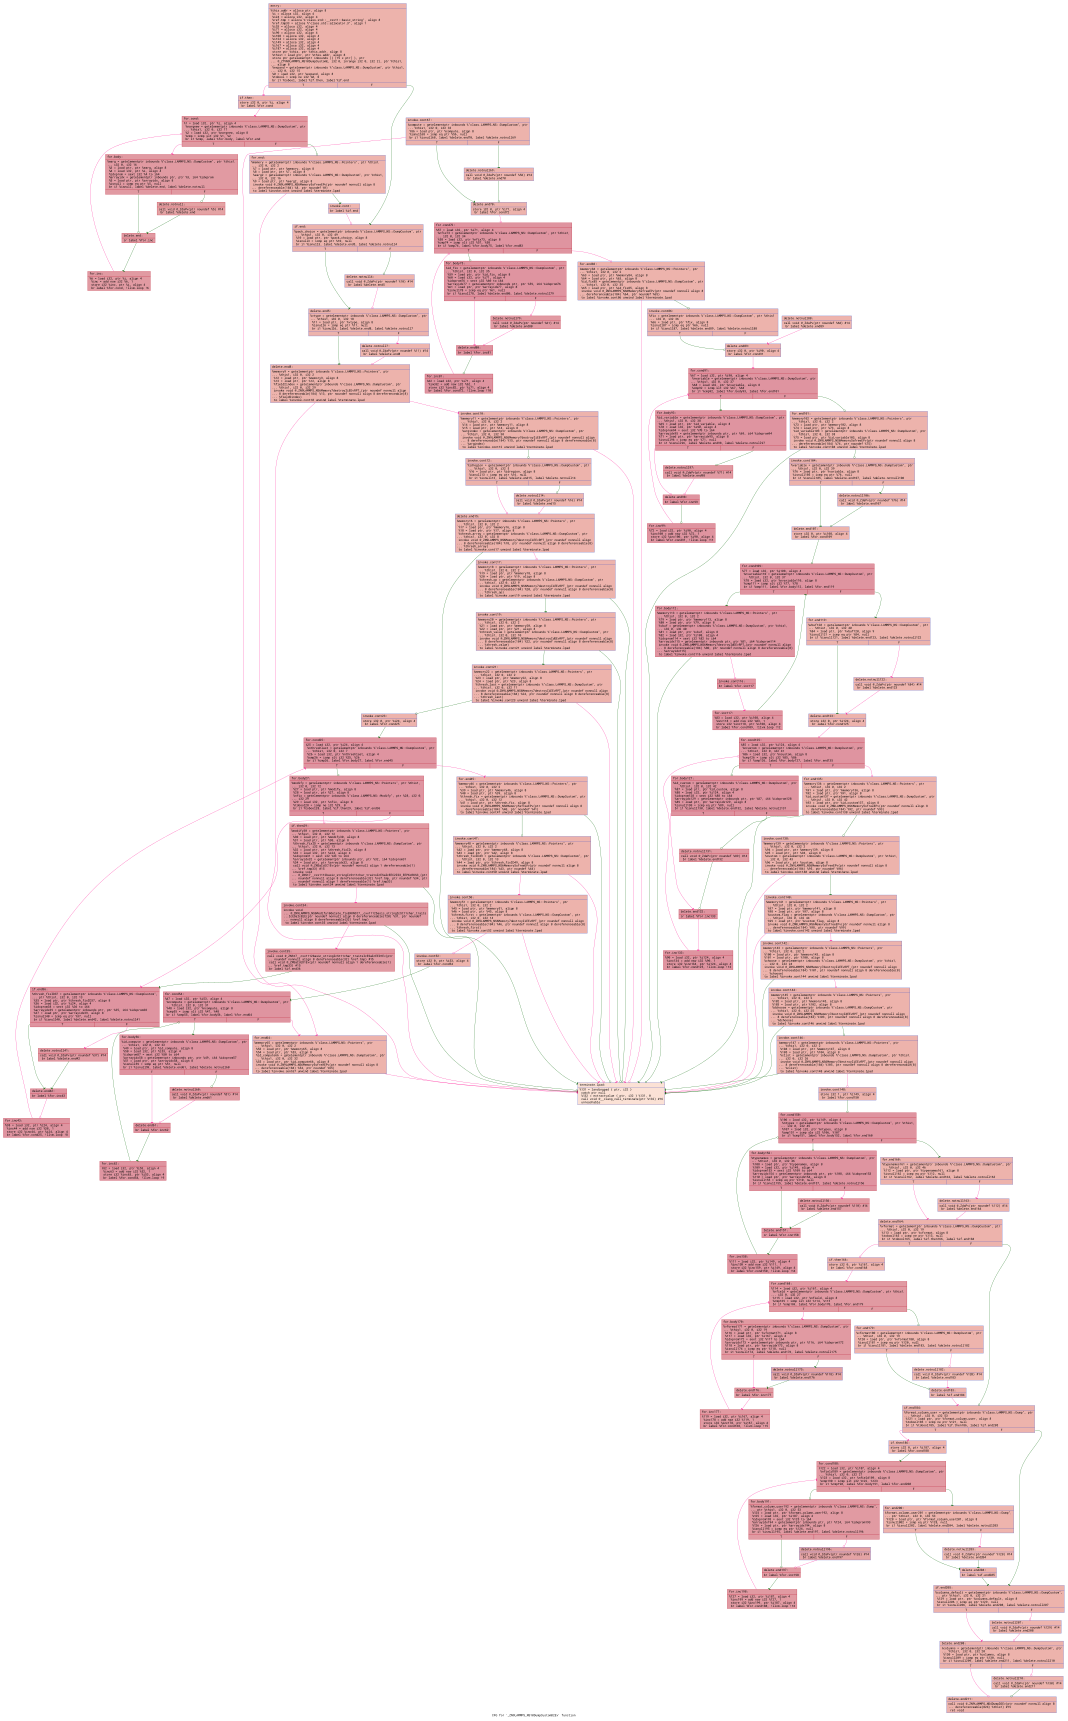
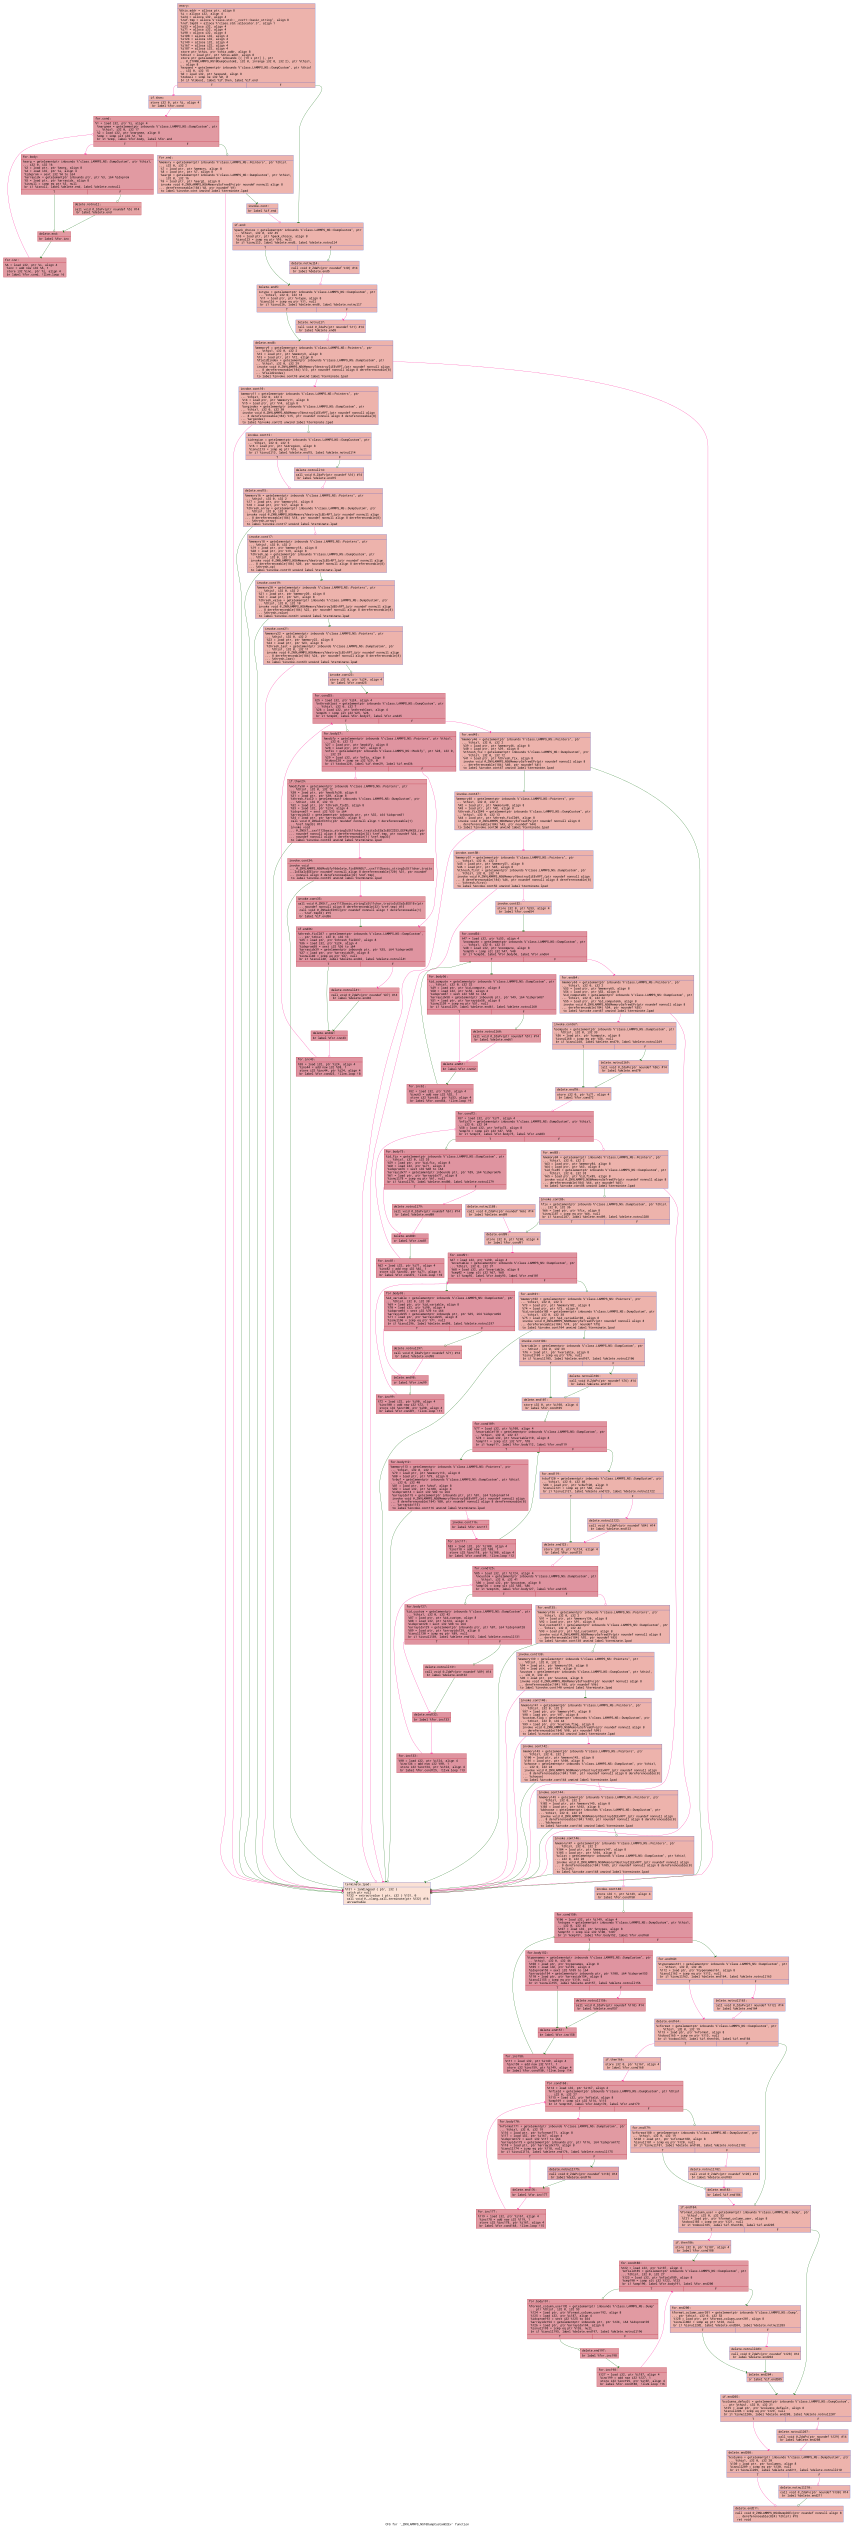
edge "invoke.cont67:" -> "for.end64:": reversed
node "delete.notnull196:": removed
